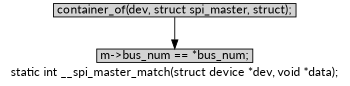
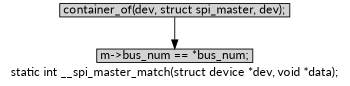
node "container_of(dev, struct spi_master, struct);": label "container_of(dev, struct spi_master, struct);" -> "container_of(dev, struct spi_master, dev);"
